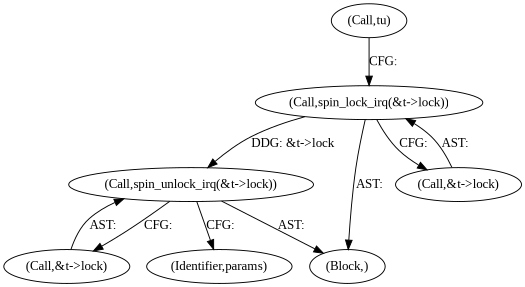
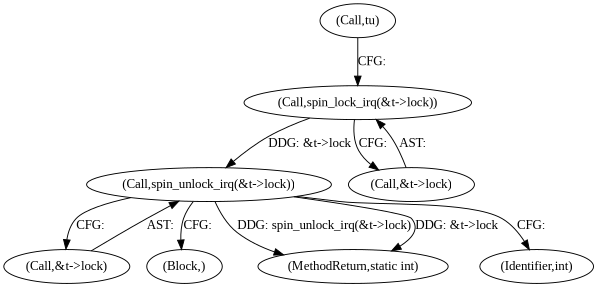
edge "(Call,spin_lock_irq(&t->lock))" -> "(Block,)": removed, label "AST:"
edge "(Call,spin_unlock_irq(&t->lock))" -> "(Block,)": label "AST: " -> "CFG: "
node "(Identifier,params)": label "(Identifier,params)" -> "(Identifier,int)"
node "(MethodReturn,static int)": added
